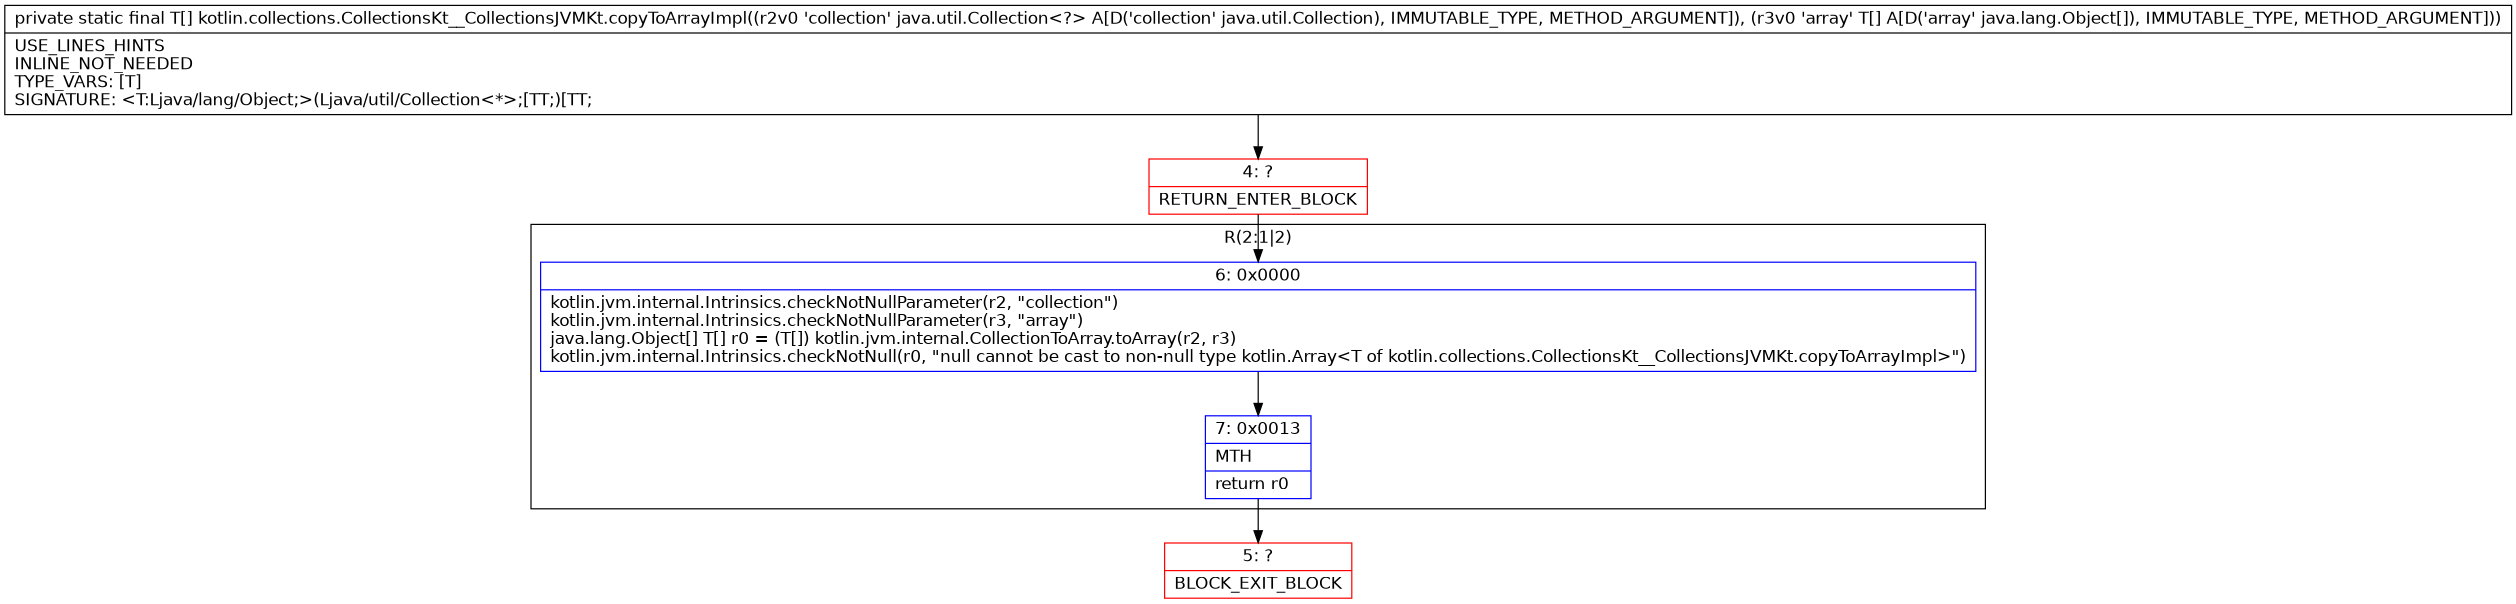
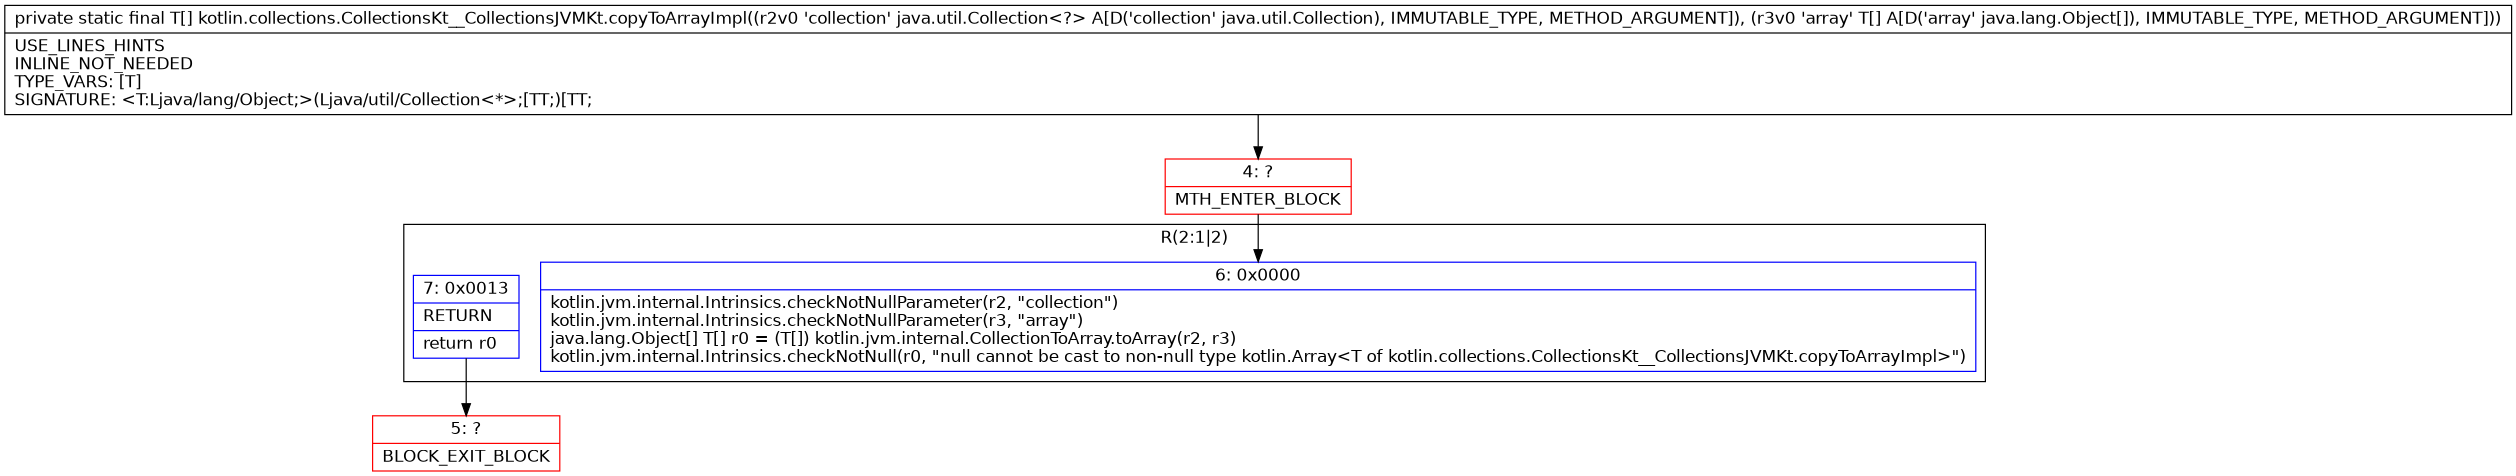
node "4: ?": text "RETURN_ENTER_BLOCK" -> "MTH_ENTER_BLOCK"
edge "6: 0x0000" -> "7: 0x0013": removed
node "7: 0x0013": text "MTH" -> "RETURN"
